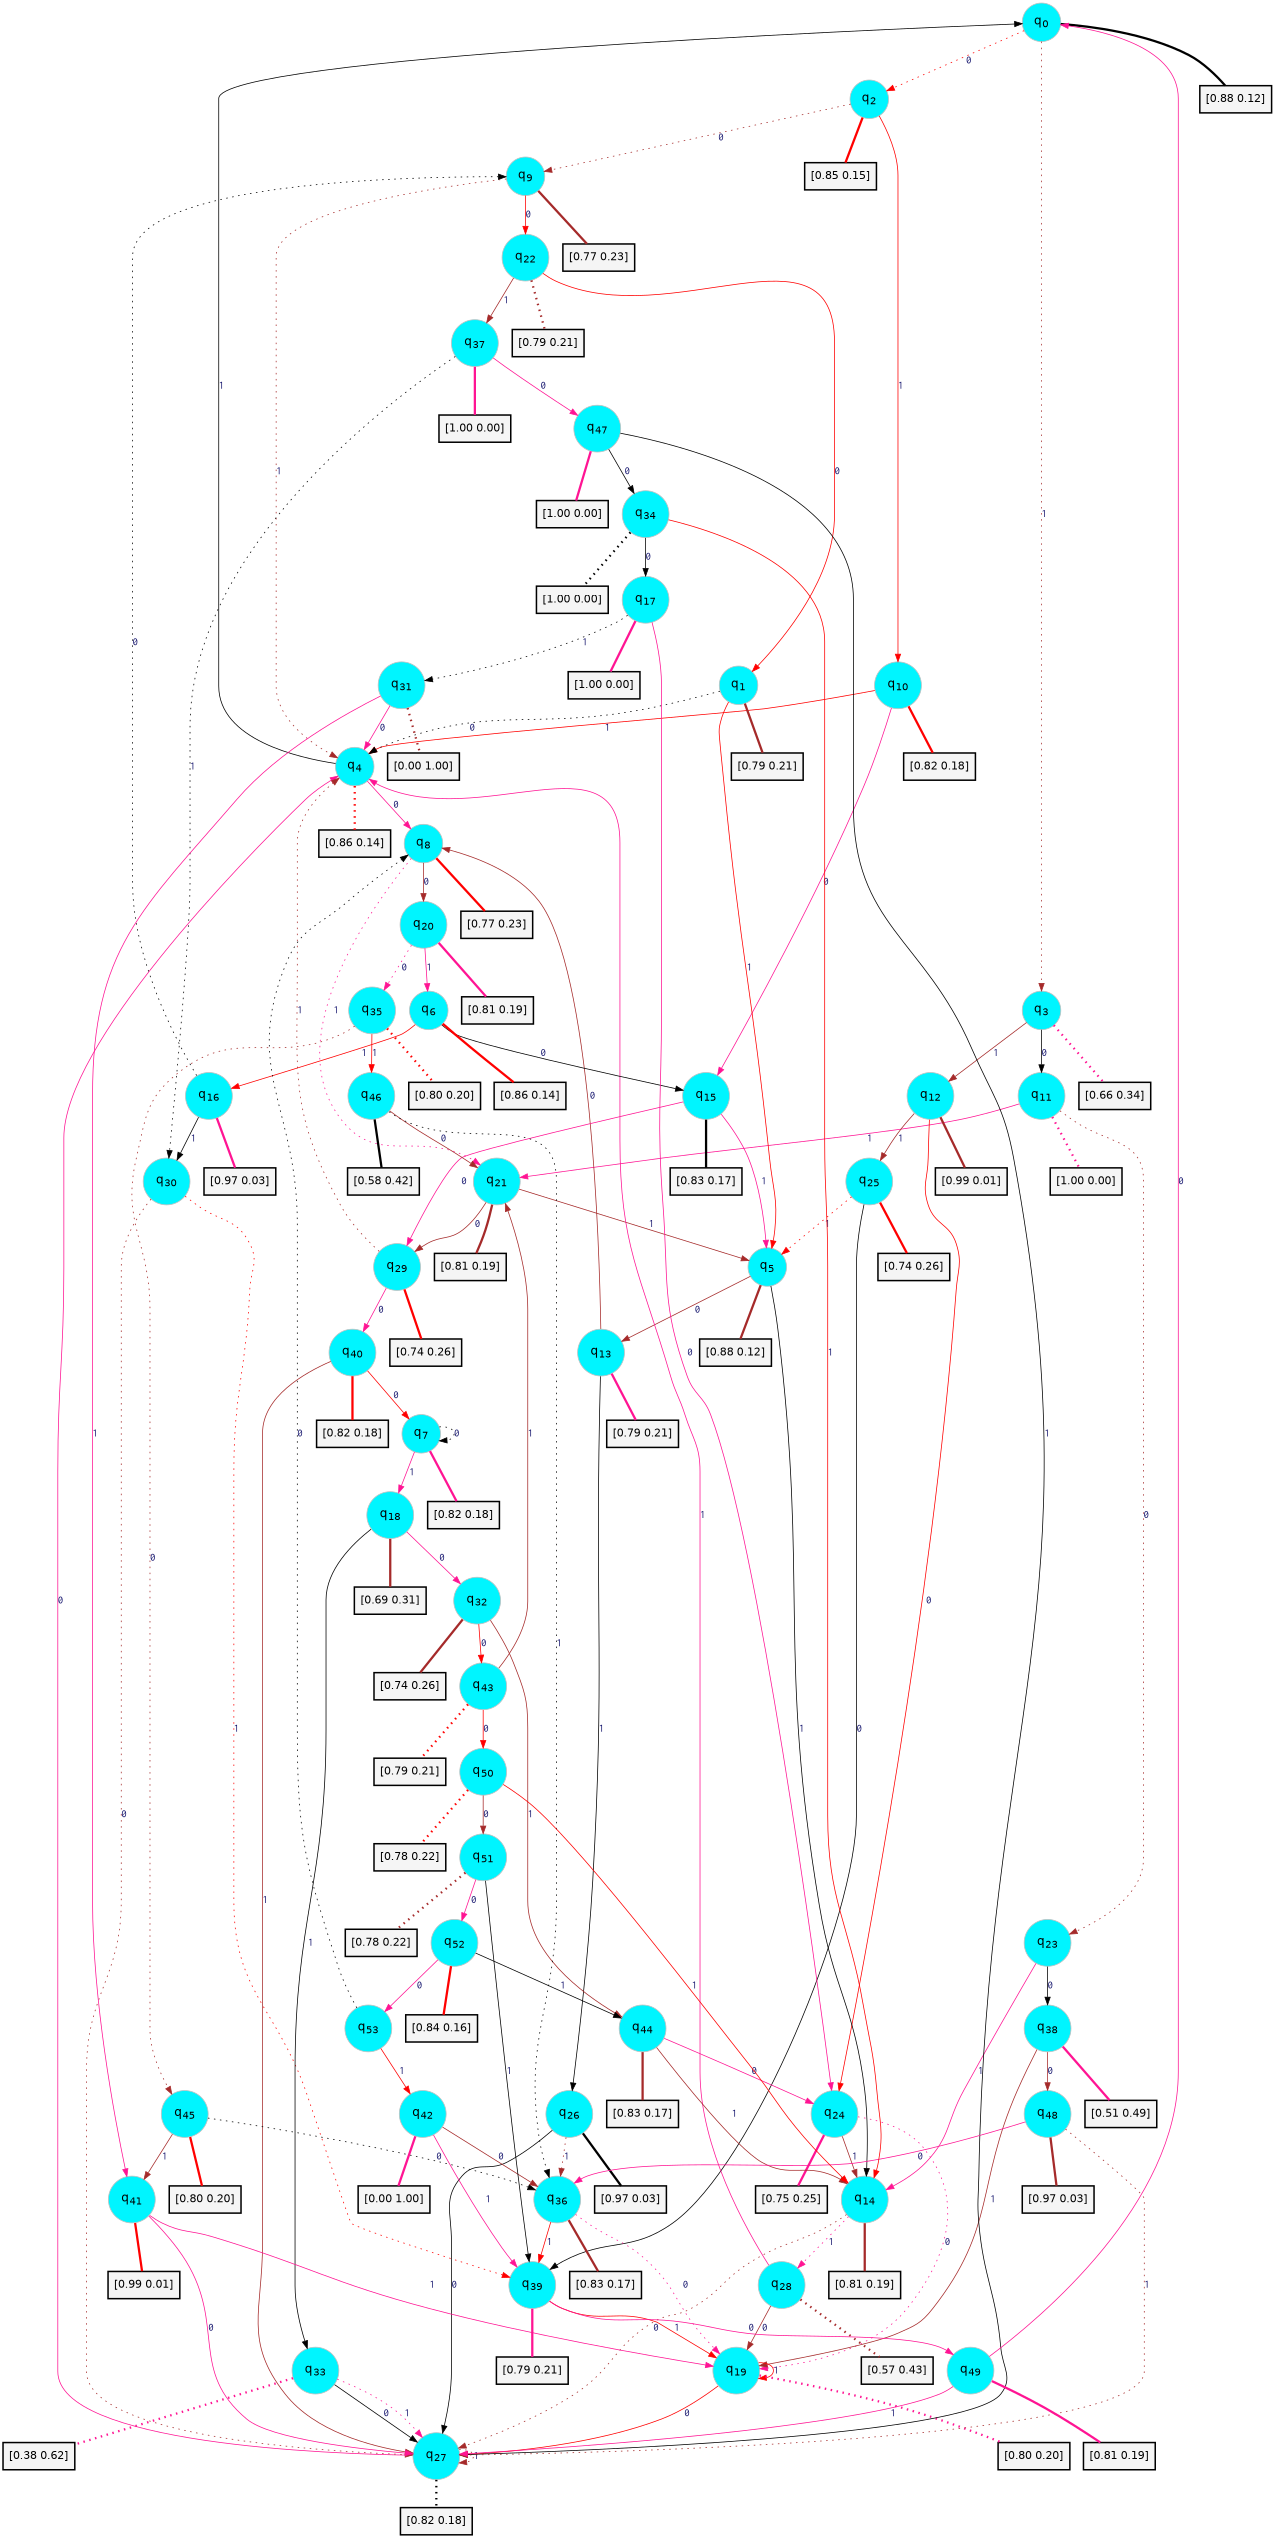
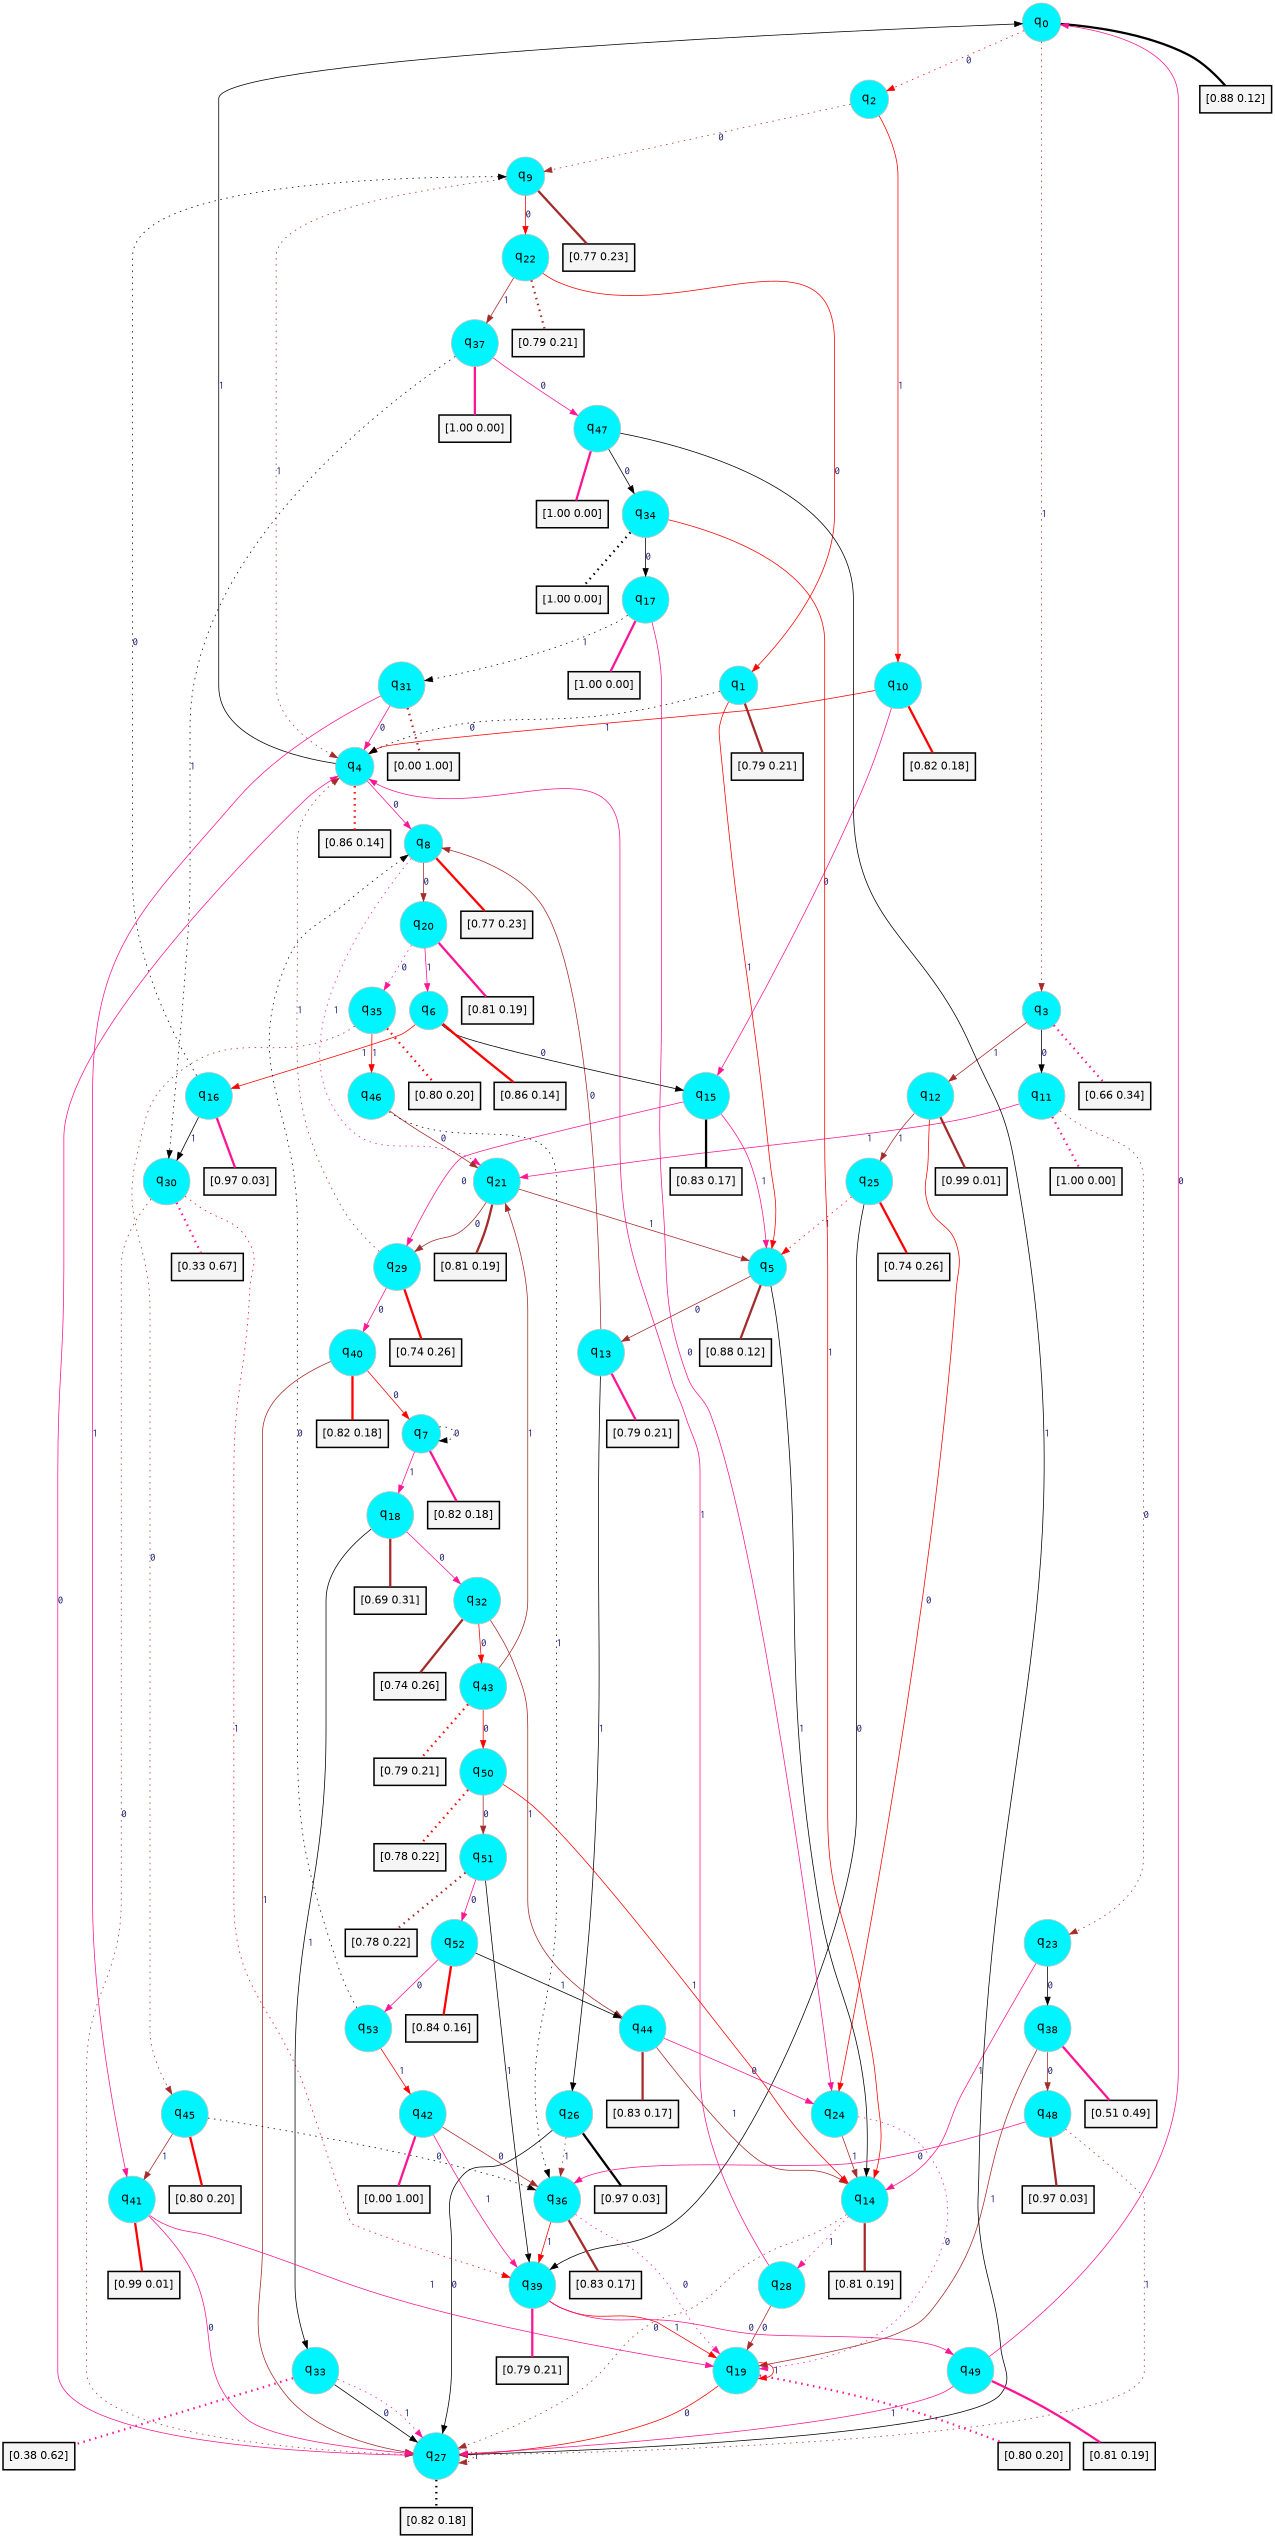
node "[0.85 0.15]": removed
node "[0.58 0.42]": removed
node "[0.33 0.67]": added
node "[0.75 0.25]": removed
node "[0.57 0.43]": removed
